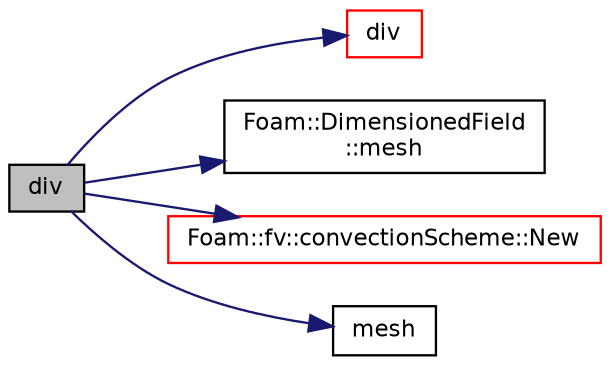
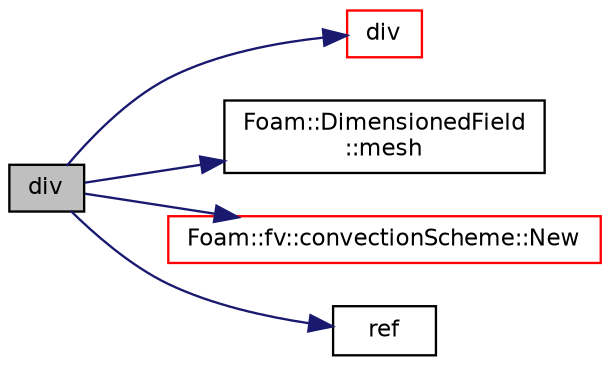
node "mesh": label "mesh" -> "ref"
